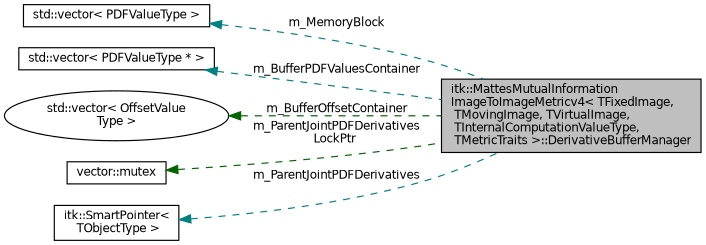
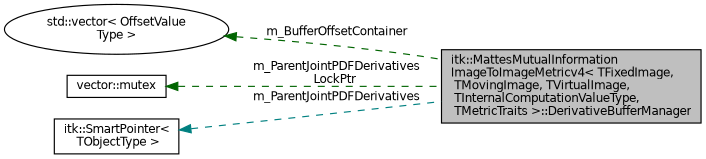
node "std::vector< PDFValueType >": removed
node "std::vector< PDFValueType * >": removed
